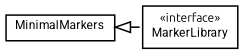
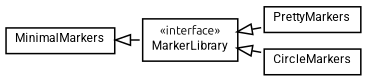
node "PrettyMarkers": added
node "CircleMarkers": added
